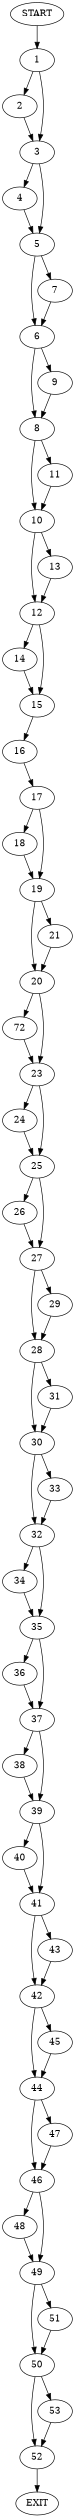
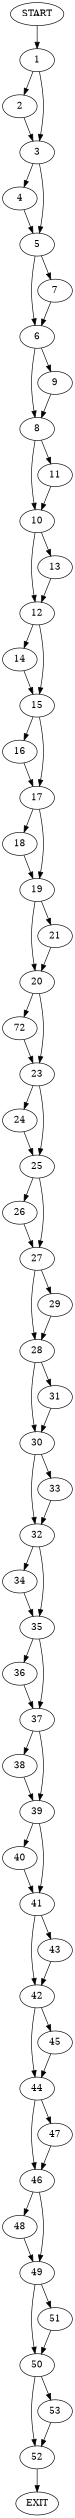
edge "15" -> "17": added
